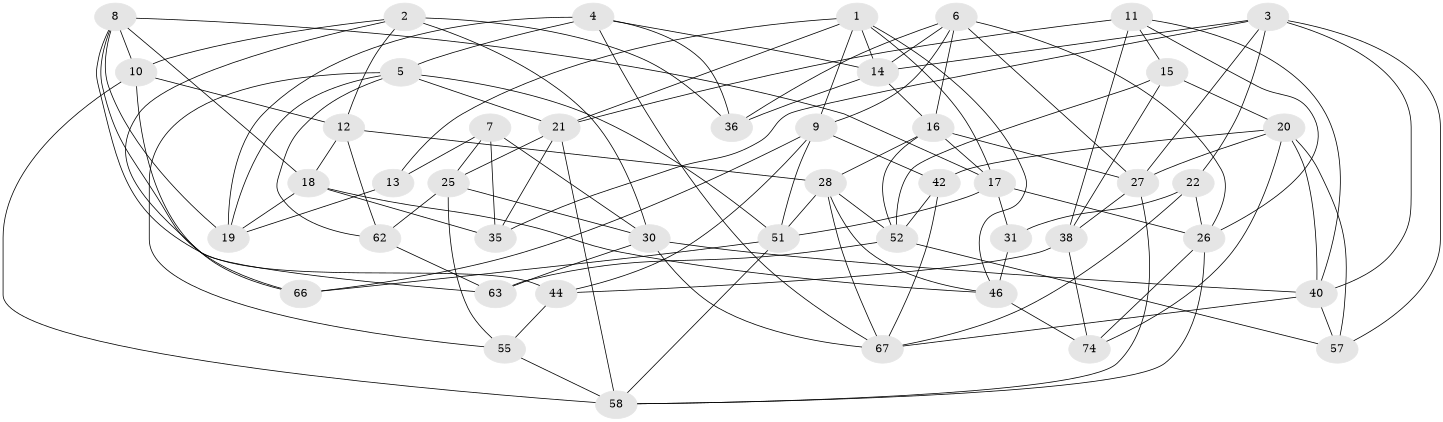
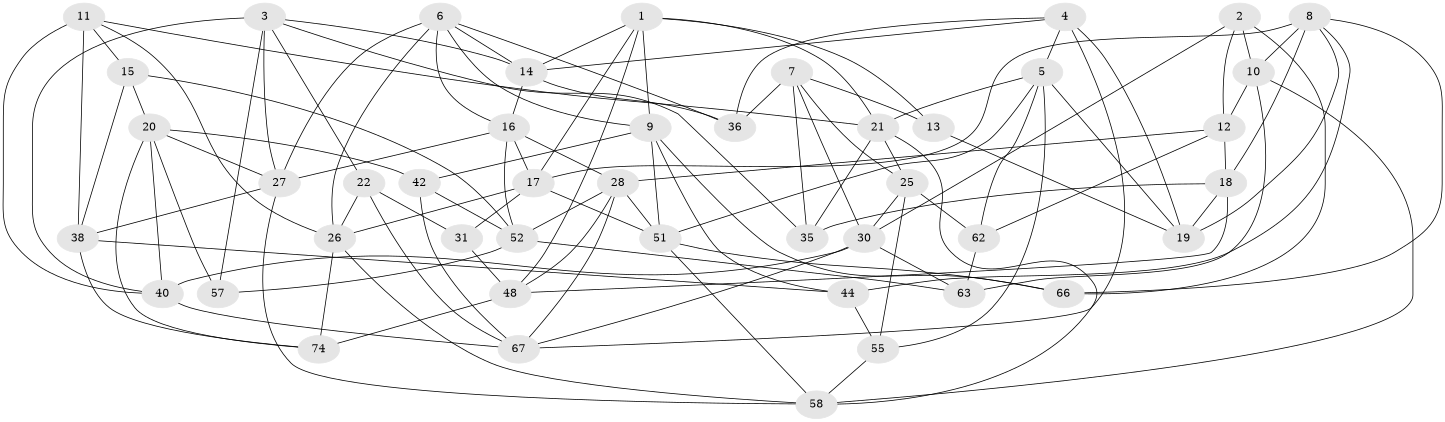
edge "2" -- "36": now "7" -- "36"
node "46": label "46" -> "48"
edge "40" -- "57": removed
